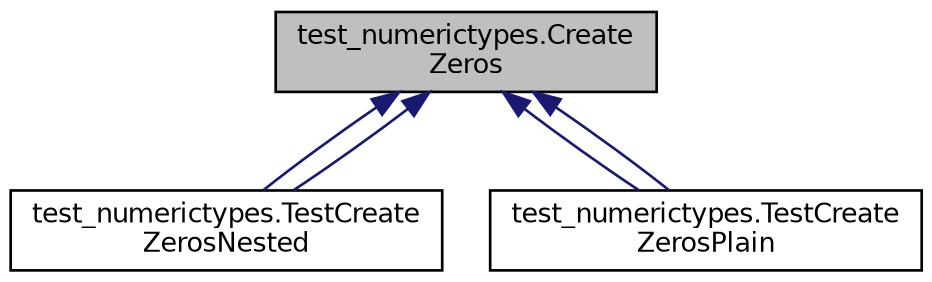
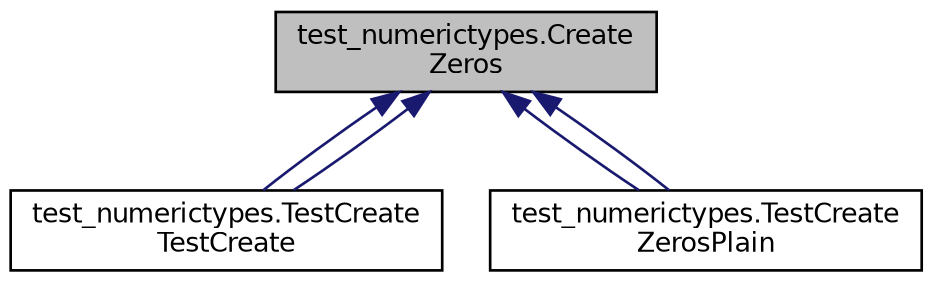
node "test_numerictypes.TestCreate ZerosNested": label "test_numerictypes.TestCreate ZerosNested" -> "test_numerictypes.TestCreate TestCreate"
